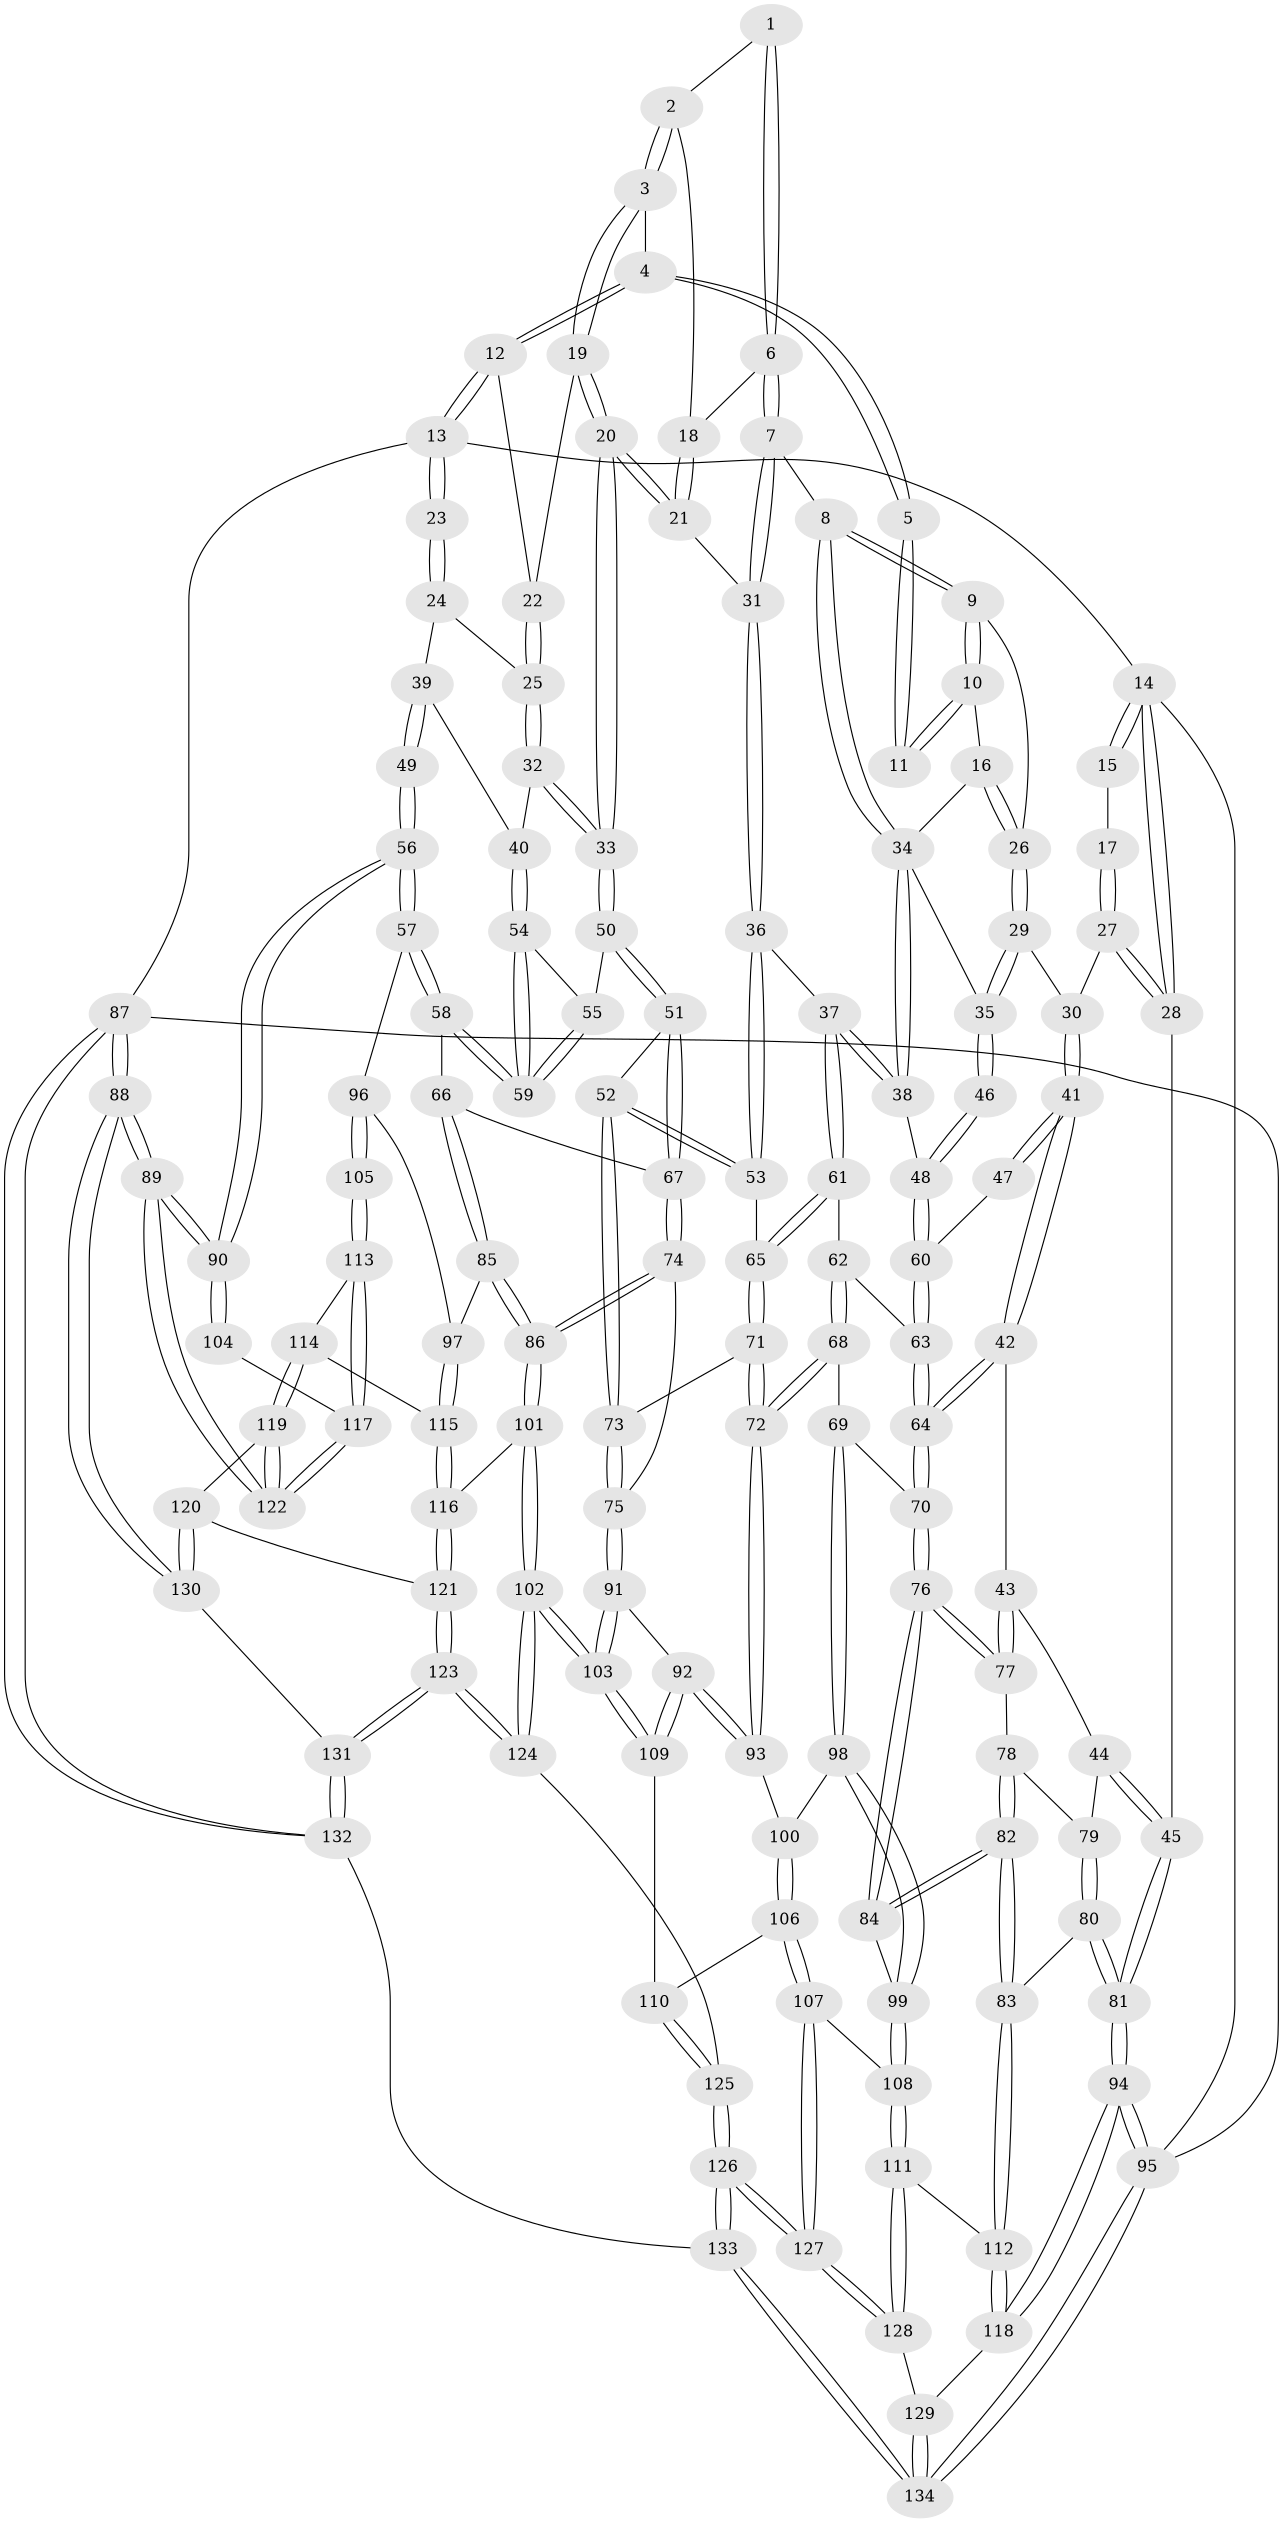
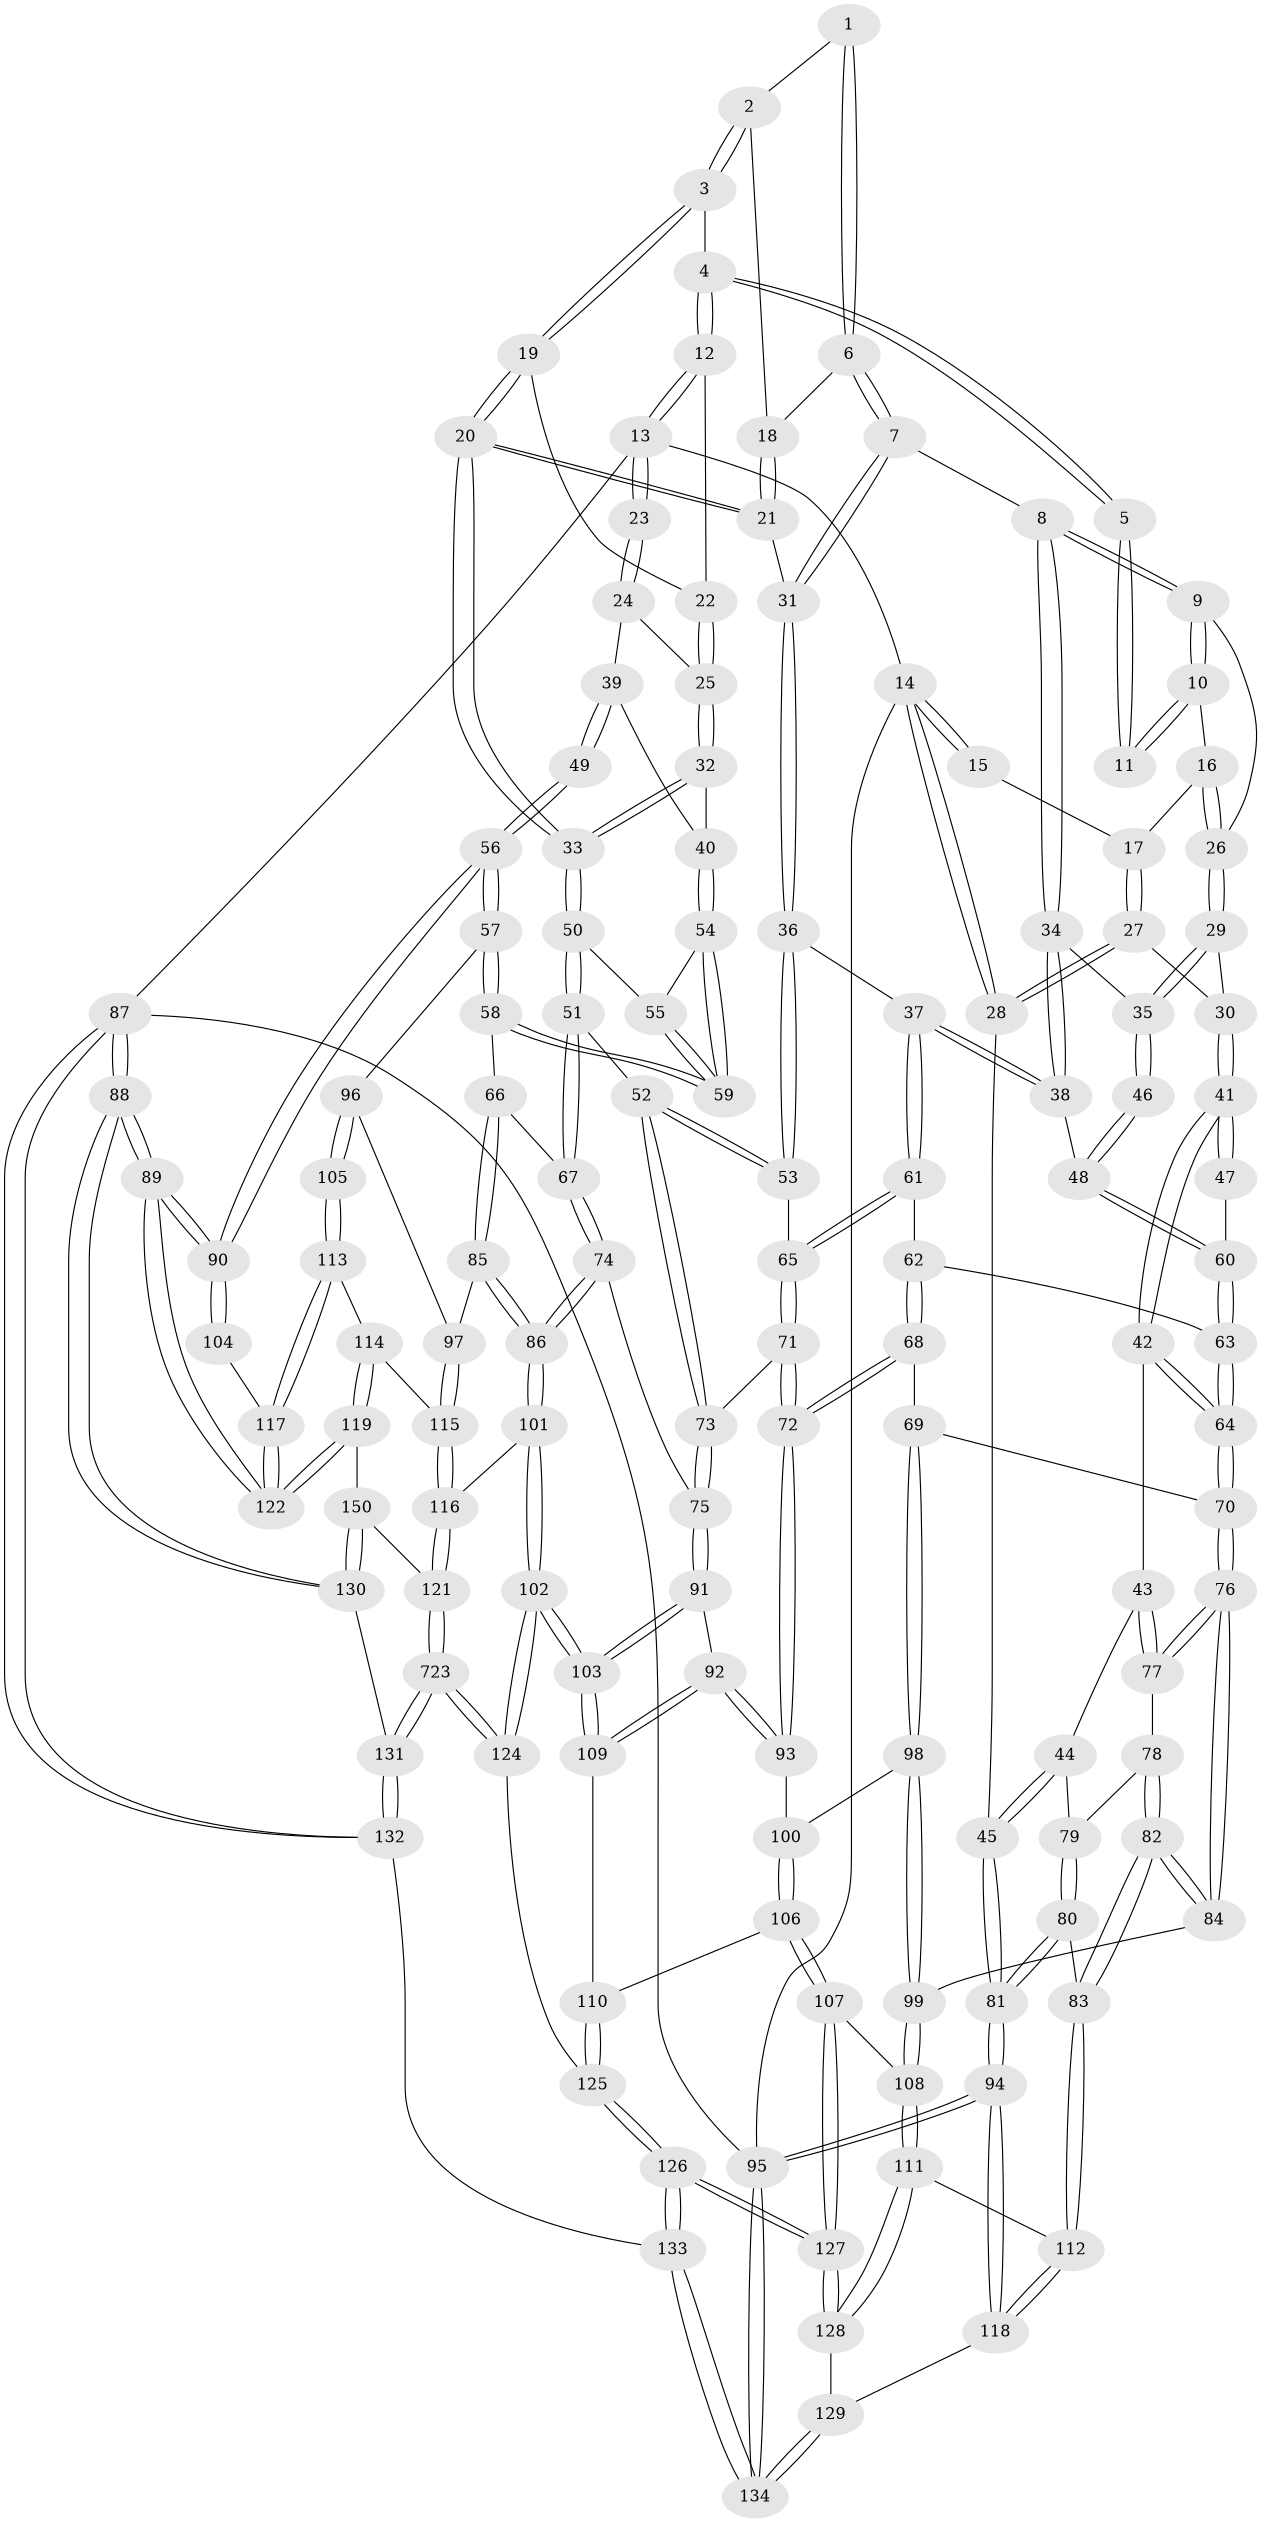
edge "16" -- "34": now "16" -- "17"
node "120": label "120" -> "150"
node "123": label "123" -> "723"
